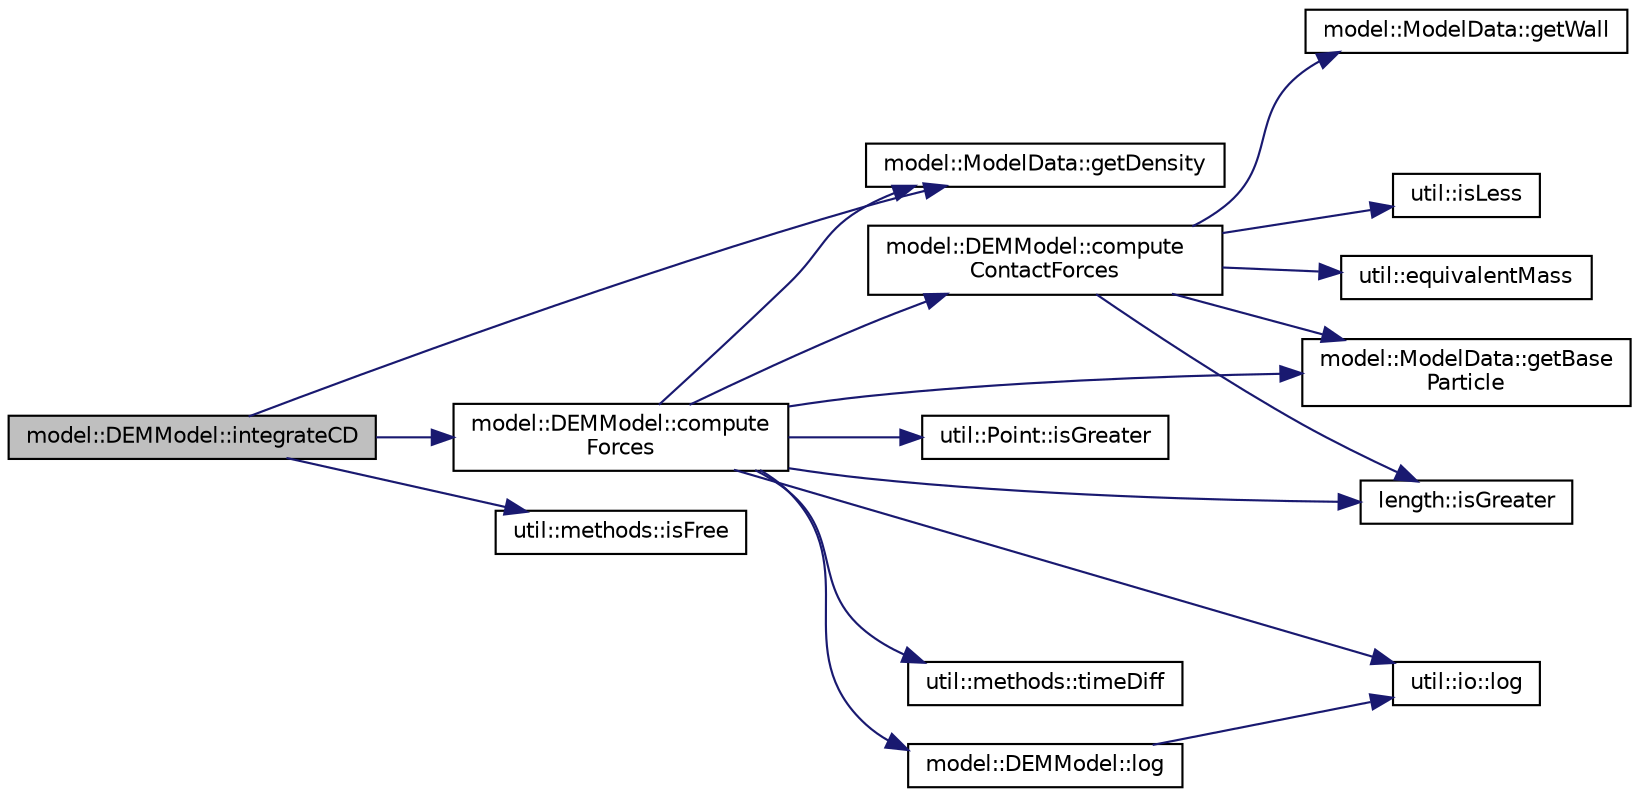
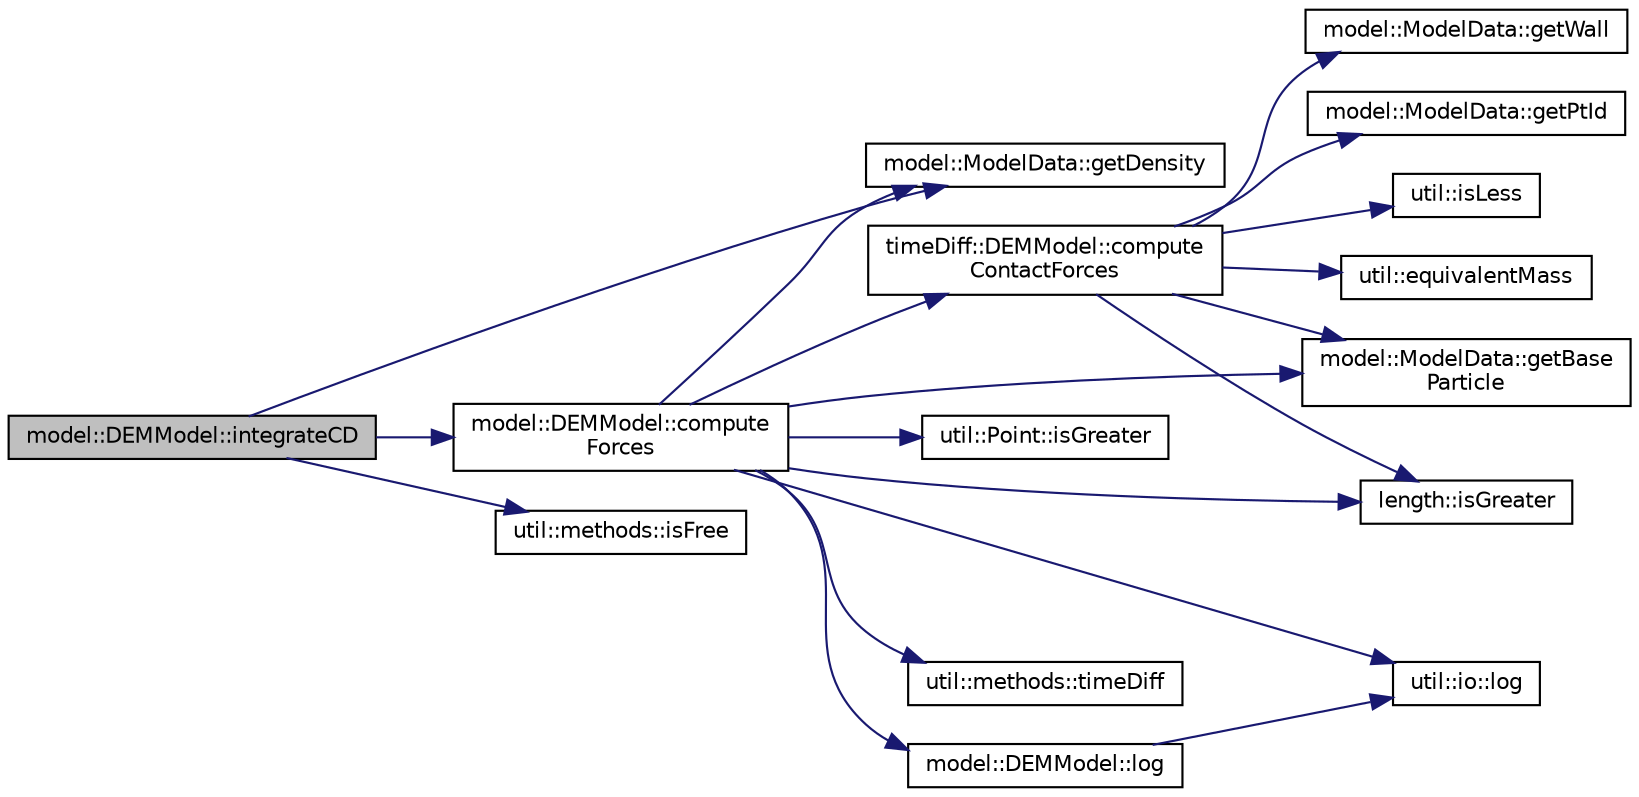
node "model::ModelData::getPtId": added
node "model::DEMModel::compute ContactForces": label "model::DEMModel::compute ContactForces" -> "timeDiff::DEMModel::compute ContactForces"
